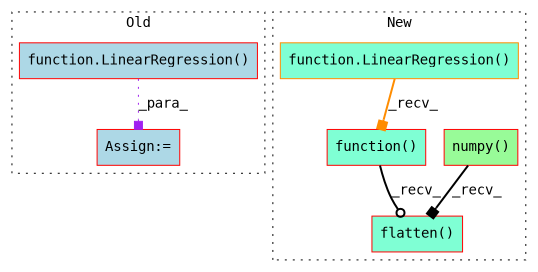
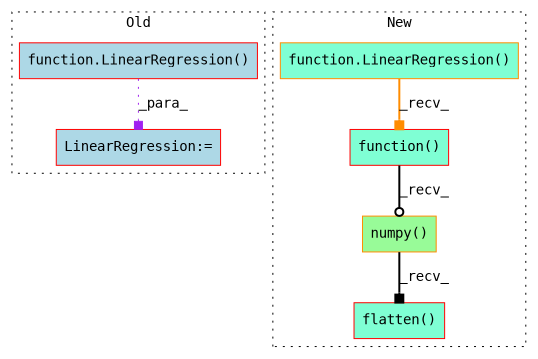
node "Assign:=": label "Assign:=" -> "LinearRegression:="
node "numpy()": color red -> darkorange
edge "function()" -> "flatten()": now "function()" -> "numpy()"
